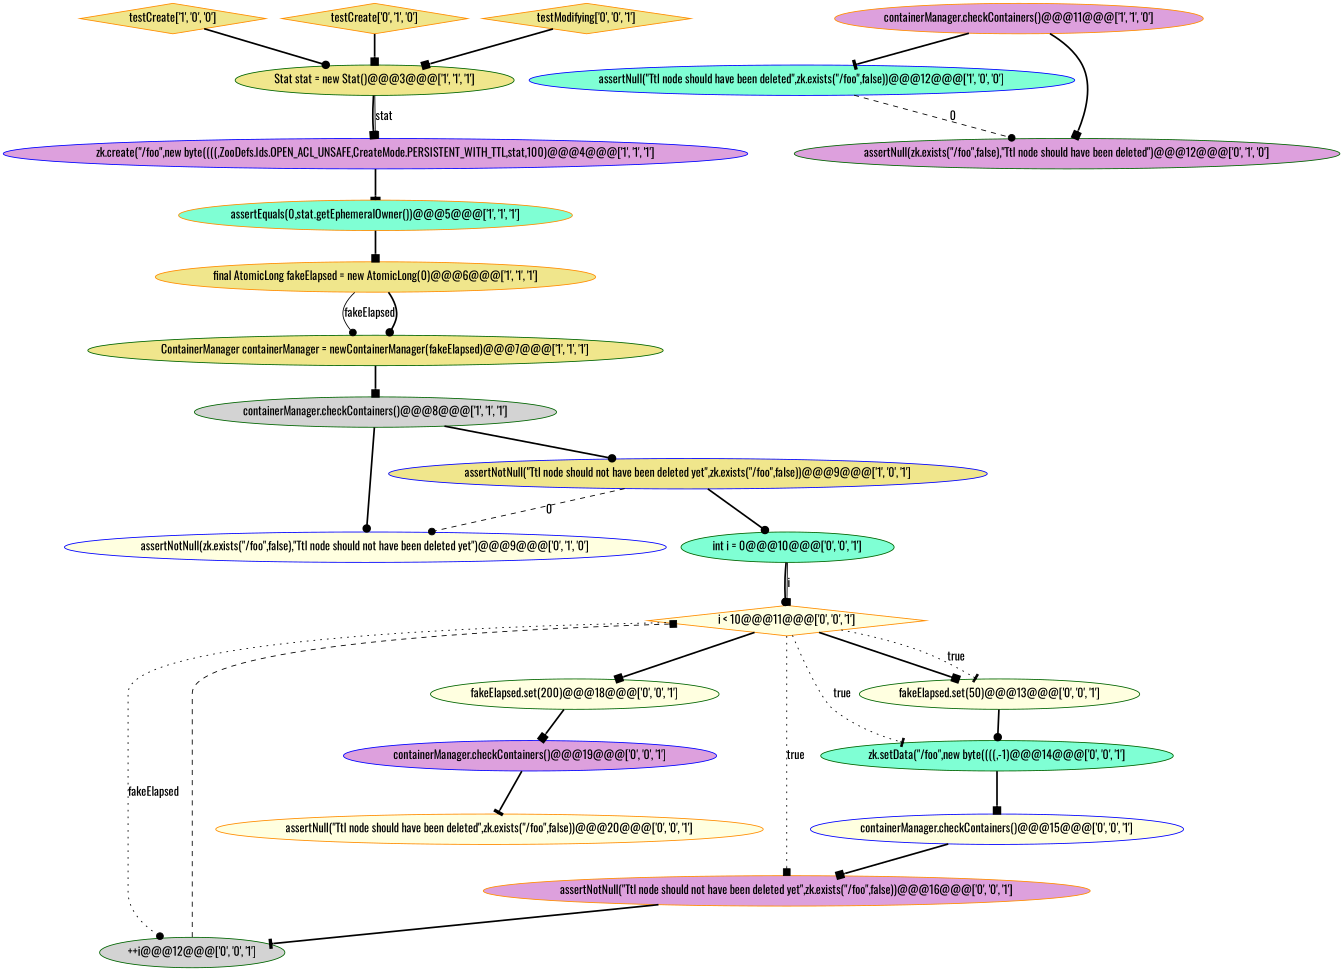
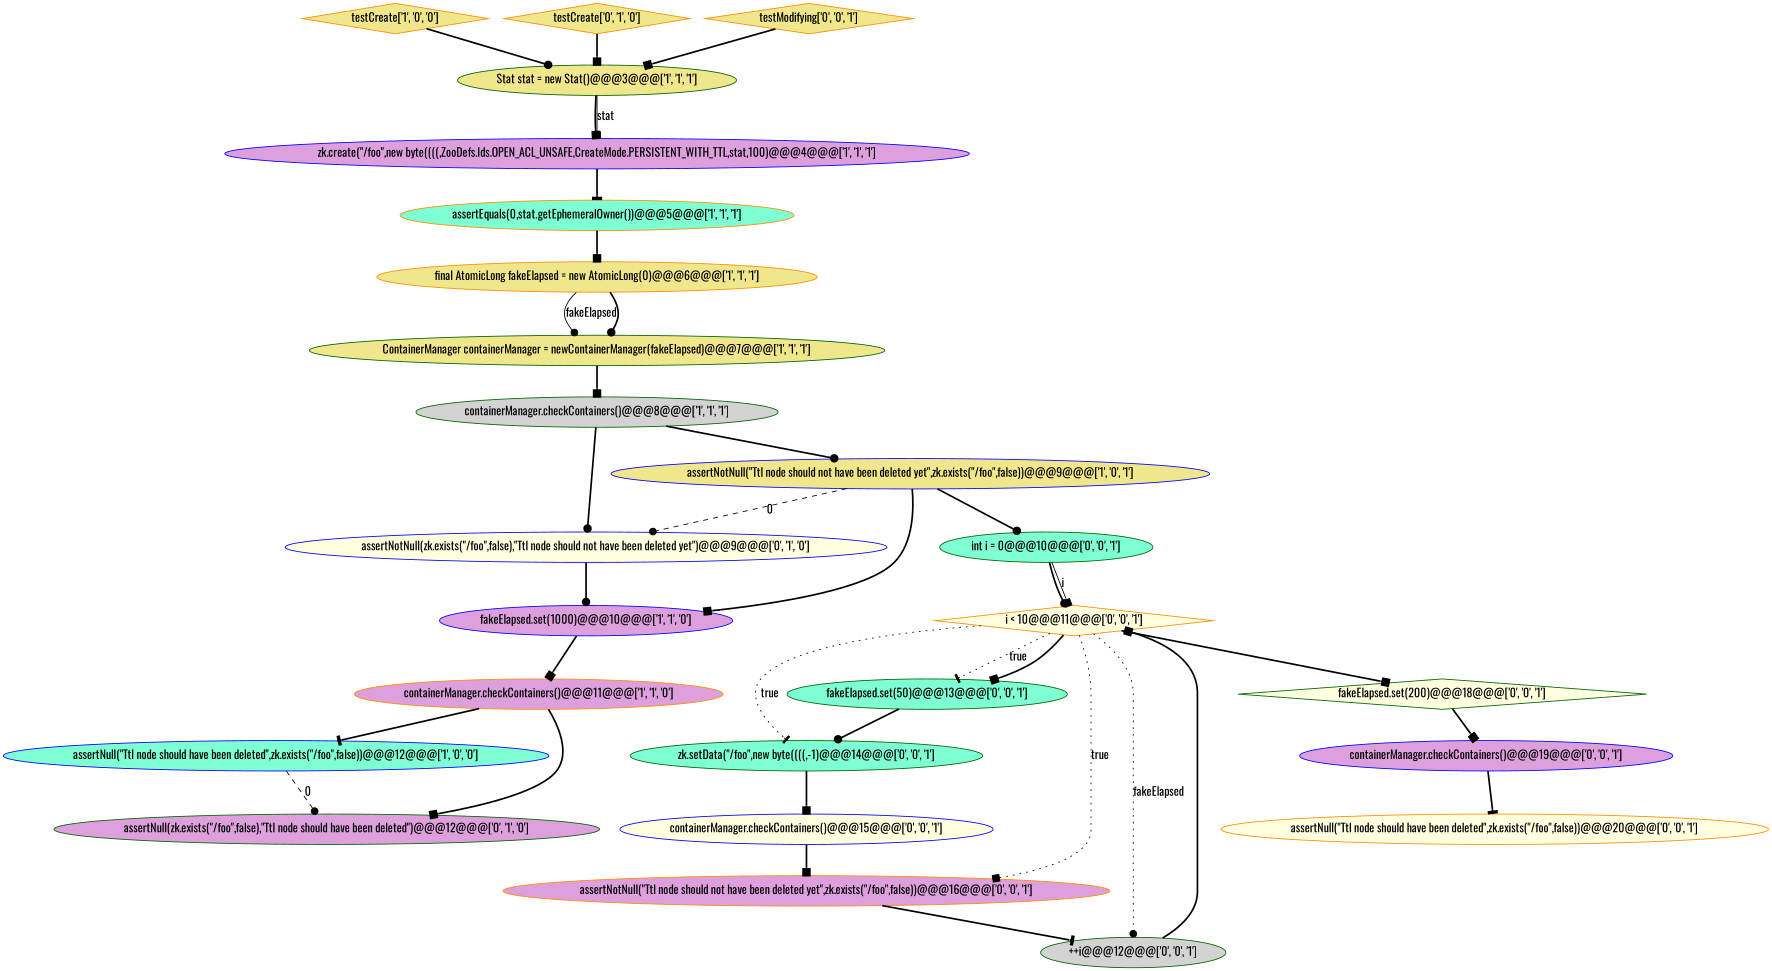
node "fakeElapsed.set(1000)@@@10@@@['1', '1', '0']": added
edge "++i@@@12@@@['0', '0', '1']" -> "i < 10@@@11@@@['0', '0', '1']": style dashed -> bold
node "fakeElapsed.set(200)@@@18@@@['0', '0', '1']": shape ellipse -> diamond
node "fakeElapsed.set(50)@@@13@@@['0', '0', '1']": fillcolor lightyellow -> aquamarine
